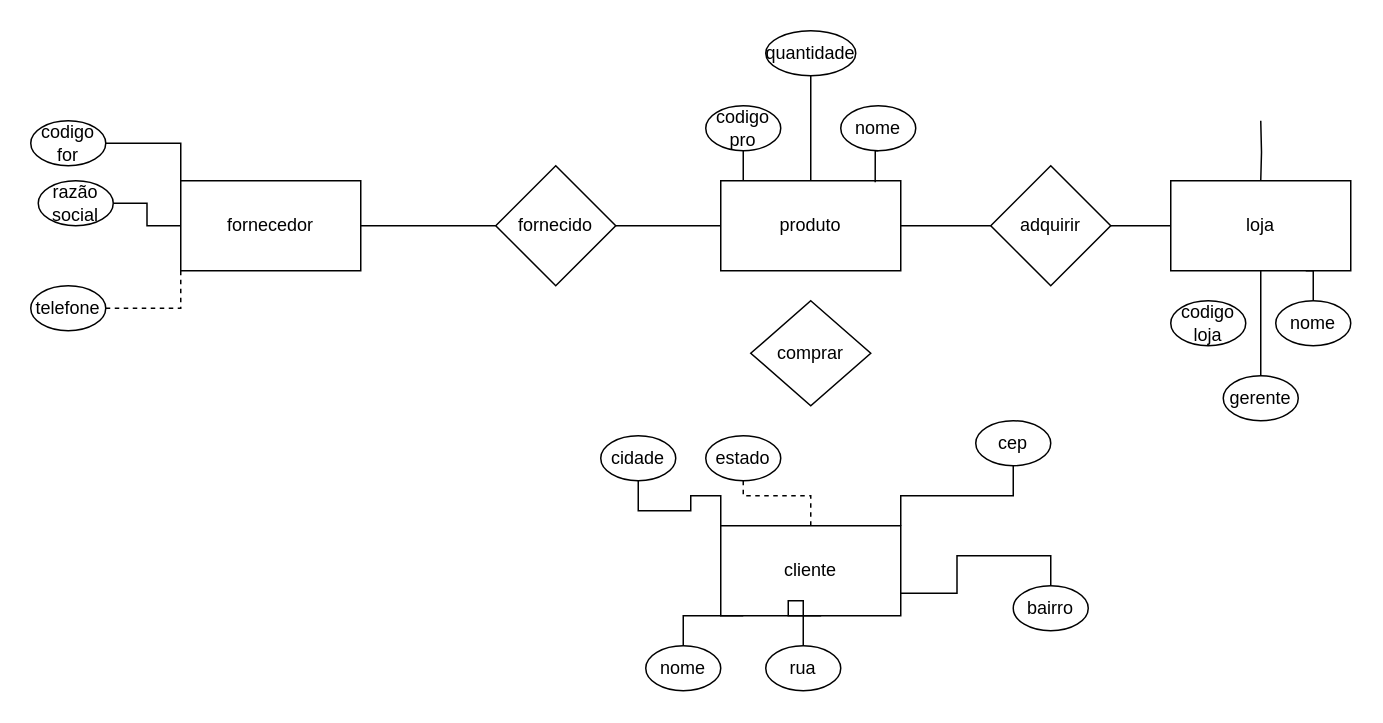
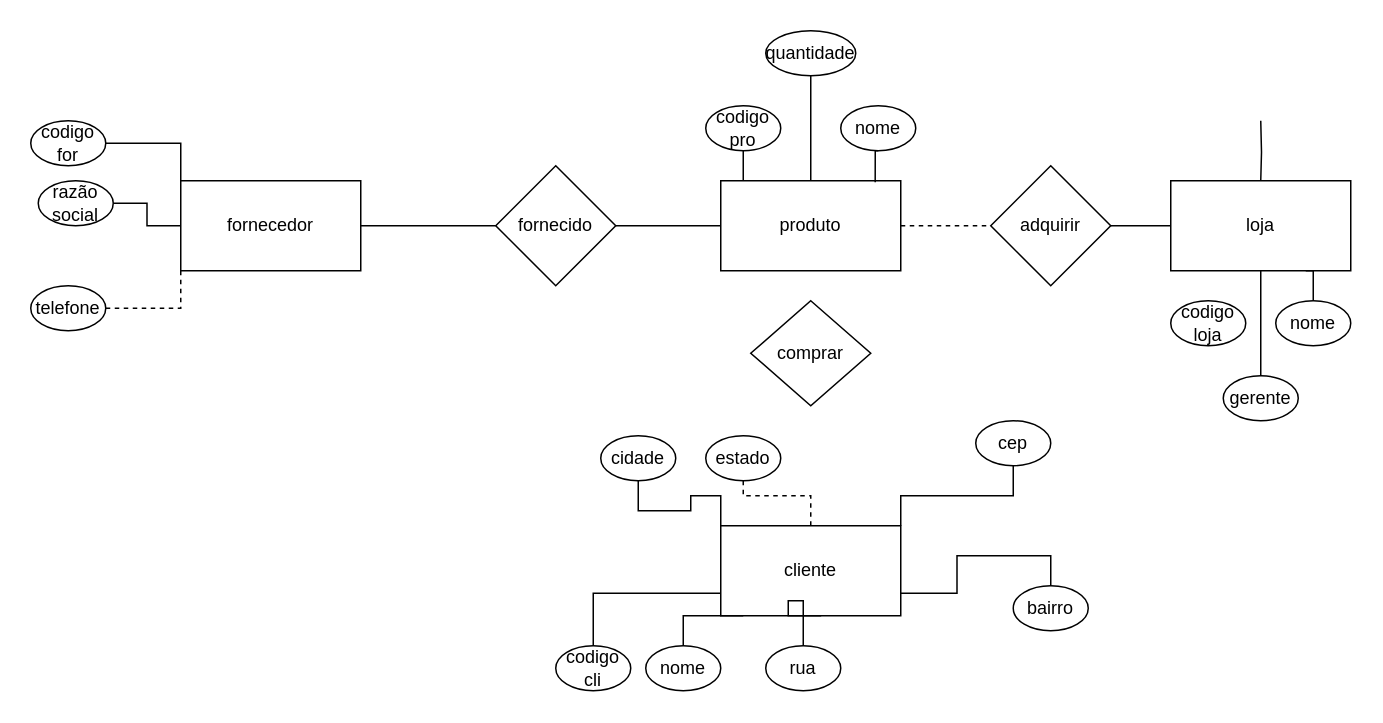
edge "produto" -- "adquirir": style solid -> dashed
edge "cliente" -- "codigo cli": added
node "codigo cli": added
